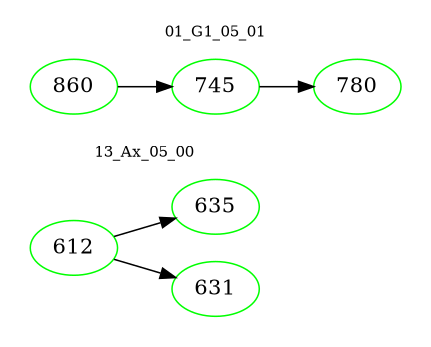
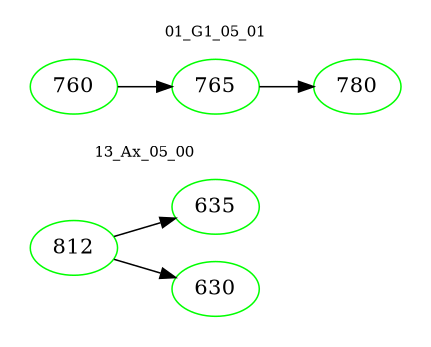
node "860": label "860" -> "760"
node "745": label "745" -> "765"
node "612": label "612" -> "812"
node "631": label "631" -> "630"
